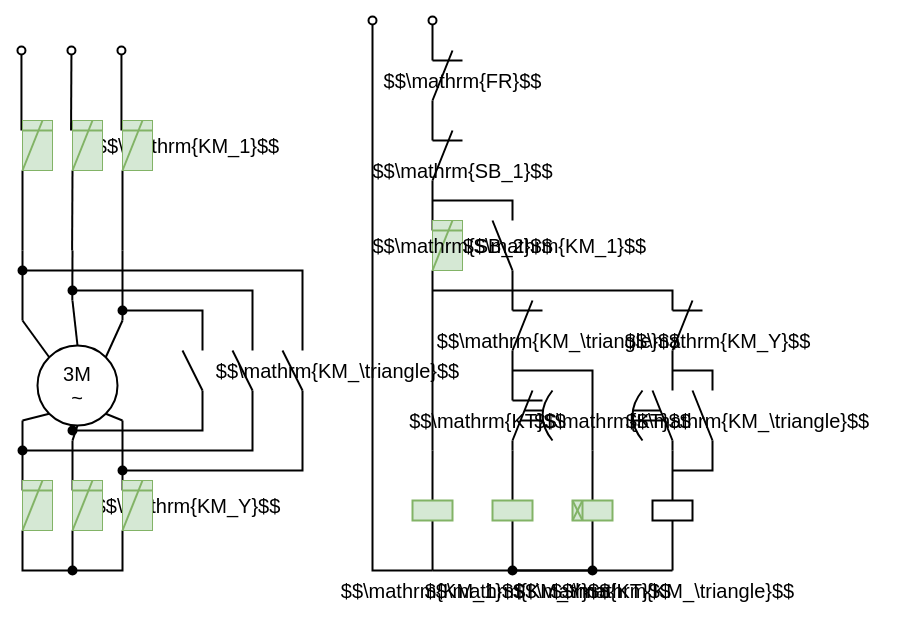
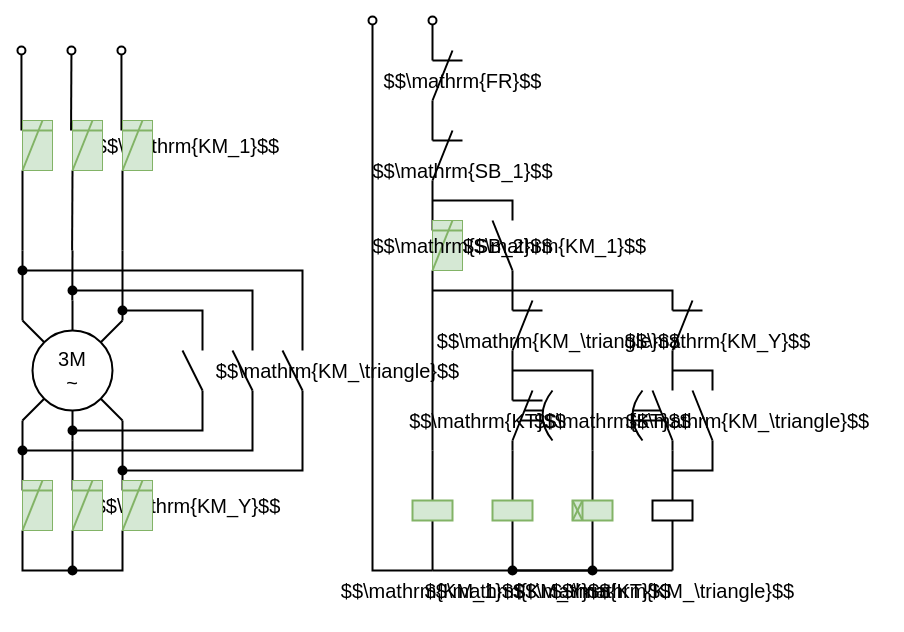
node "3M ~": moved (78, 386) -> (73, 371)
